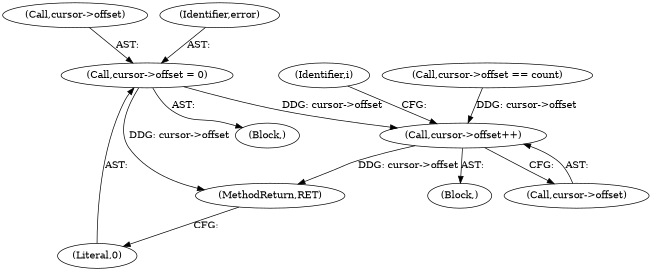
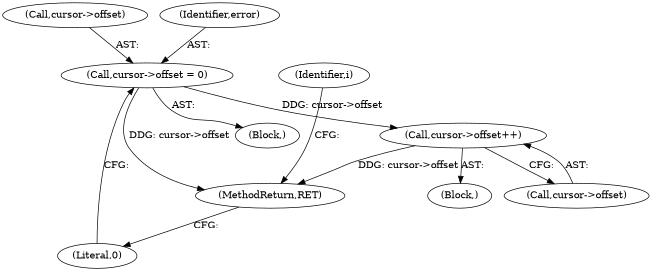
node "(Call,cursor->offset == count)": removed
edge "(Identifier,i)" -> "(Call,cursor->offset++)": now "(Identifier,i)" -> "(MethodReturn,RET)"
edge "(Literal,0)" -> "(Call,cursor->offset = 0)": label "AST: " -> "CFG: "
